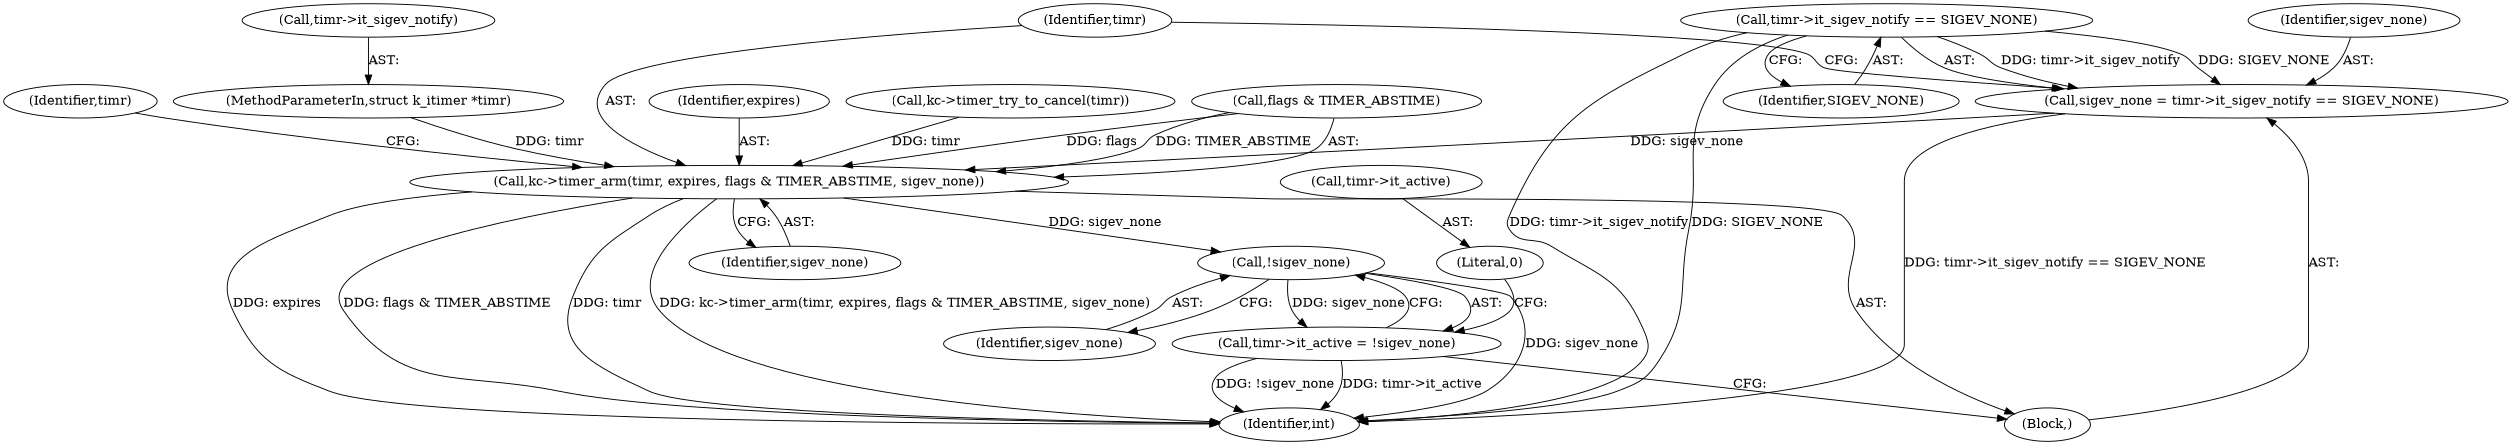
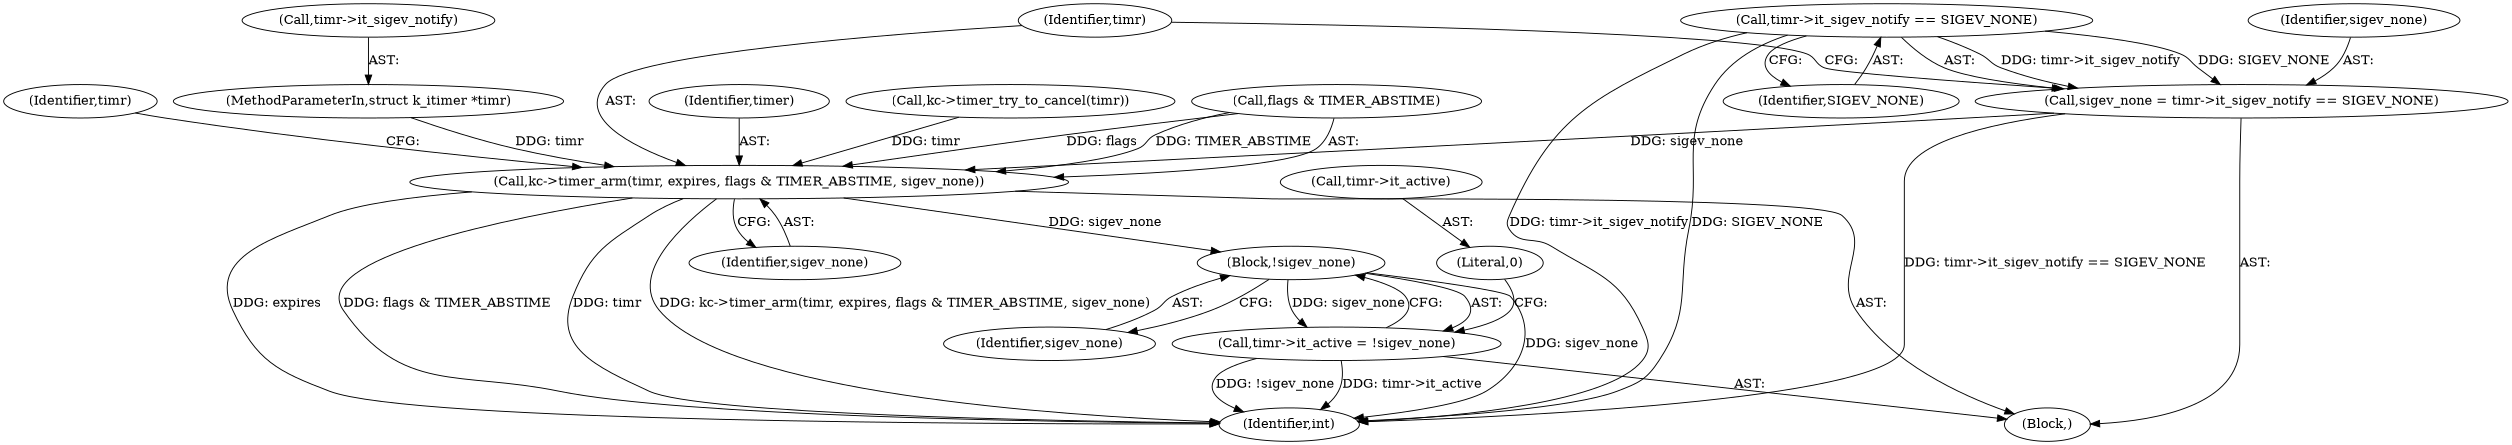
node "(Identifier,expires)": label "(Identifier,expires)" -> "(Identifier,timer)"
node "(Call,!sigev_none)": label "(Call,!sigev_none)" -> "(Block,!sigev_none)"
edge "(Block,)" -> "(Call,sigev_none = timr->it_sigev_notify == SIGEV_NONE)": reversed
edge "(Call,timr->it_active = !sigev_none)" -> "(Block,)": label "CFG: " -> "AST: "
